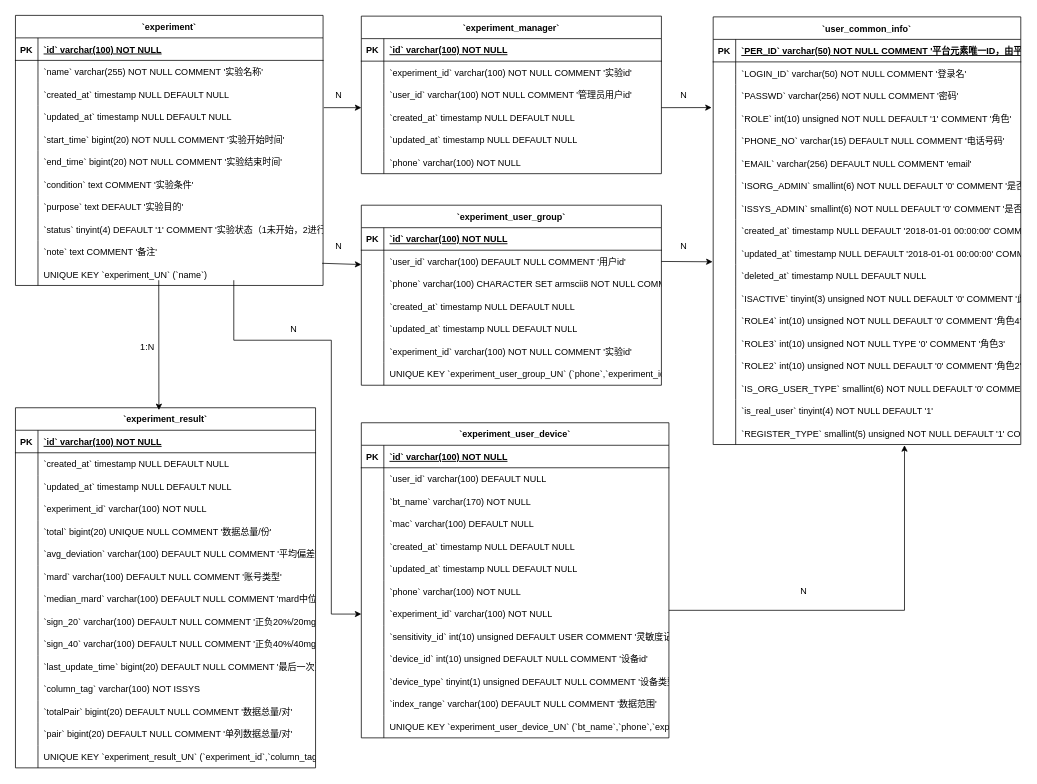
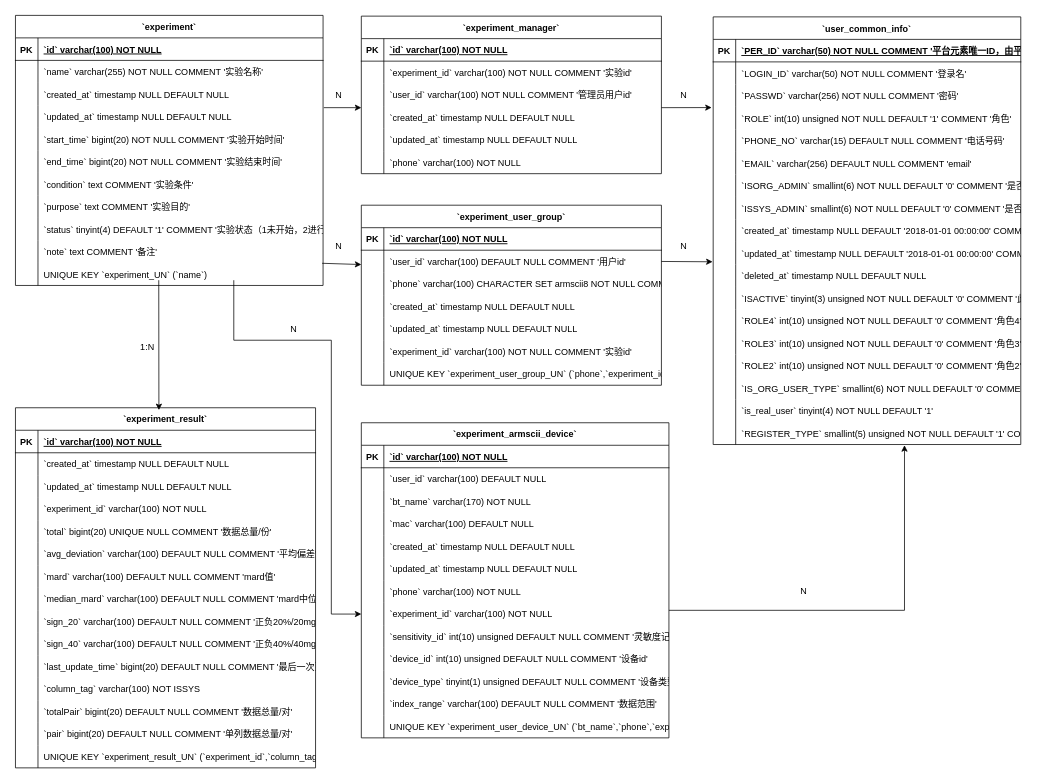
node "`purpose` text DEFAULT '实验目的'": label "`purpose` text DEFAULT '实验目的'" -> "`purpose` text COMMENT '实验目的'"
node "`ROLE3` int(10) unsigned NOT NULL TYPE '0' COMMENT '角色3'": label "`ROLE3` int(10) unsigned NOT NULL TYPE '0' COMMENT '角色3'" -> "`ROLE3` int(10) unsigned NOT NULL DEFAULT '0' COMMENT '角色3'"
node "`experiment_user_device`": label "`experiment_user_device`" -> "`experiment_armscii_device`"
node "`mard` varchar(100) DEFAULT NULL COMMENT '账号类型'": label "`mard` varchar(100) DEFAULT NULL COMMENT '账号类型'" -> "`mard` varchar(100) DEFAULT NULL COMMENT 'mard值'"
node "`sensitivity_id` int(10) unsigned DEFAULT USER COMMENT '灵敏度记录id'": label "`sensitivity_id` int(10) unsigned DEFAULT USER COMMENT '灵敏度记录id'" -> "`sensitivity_id` int(10) unsigned DEFAULT NULL COMMENT '灵敏度记录id'"
